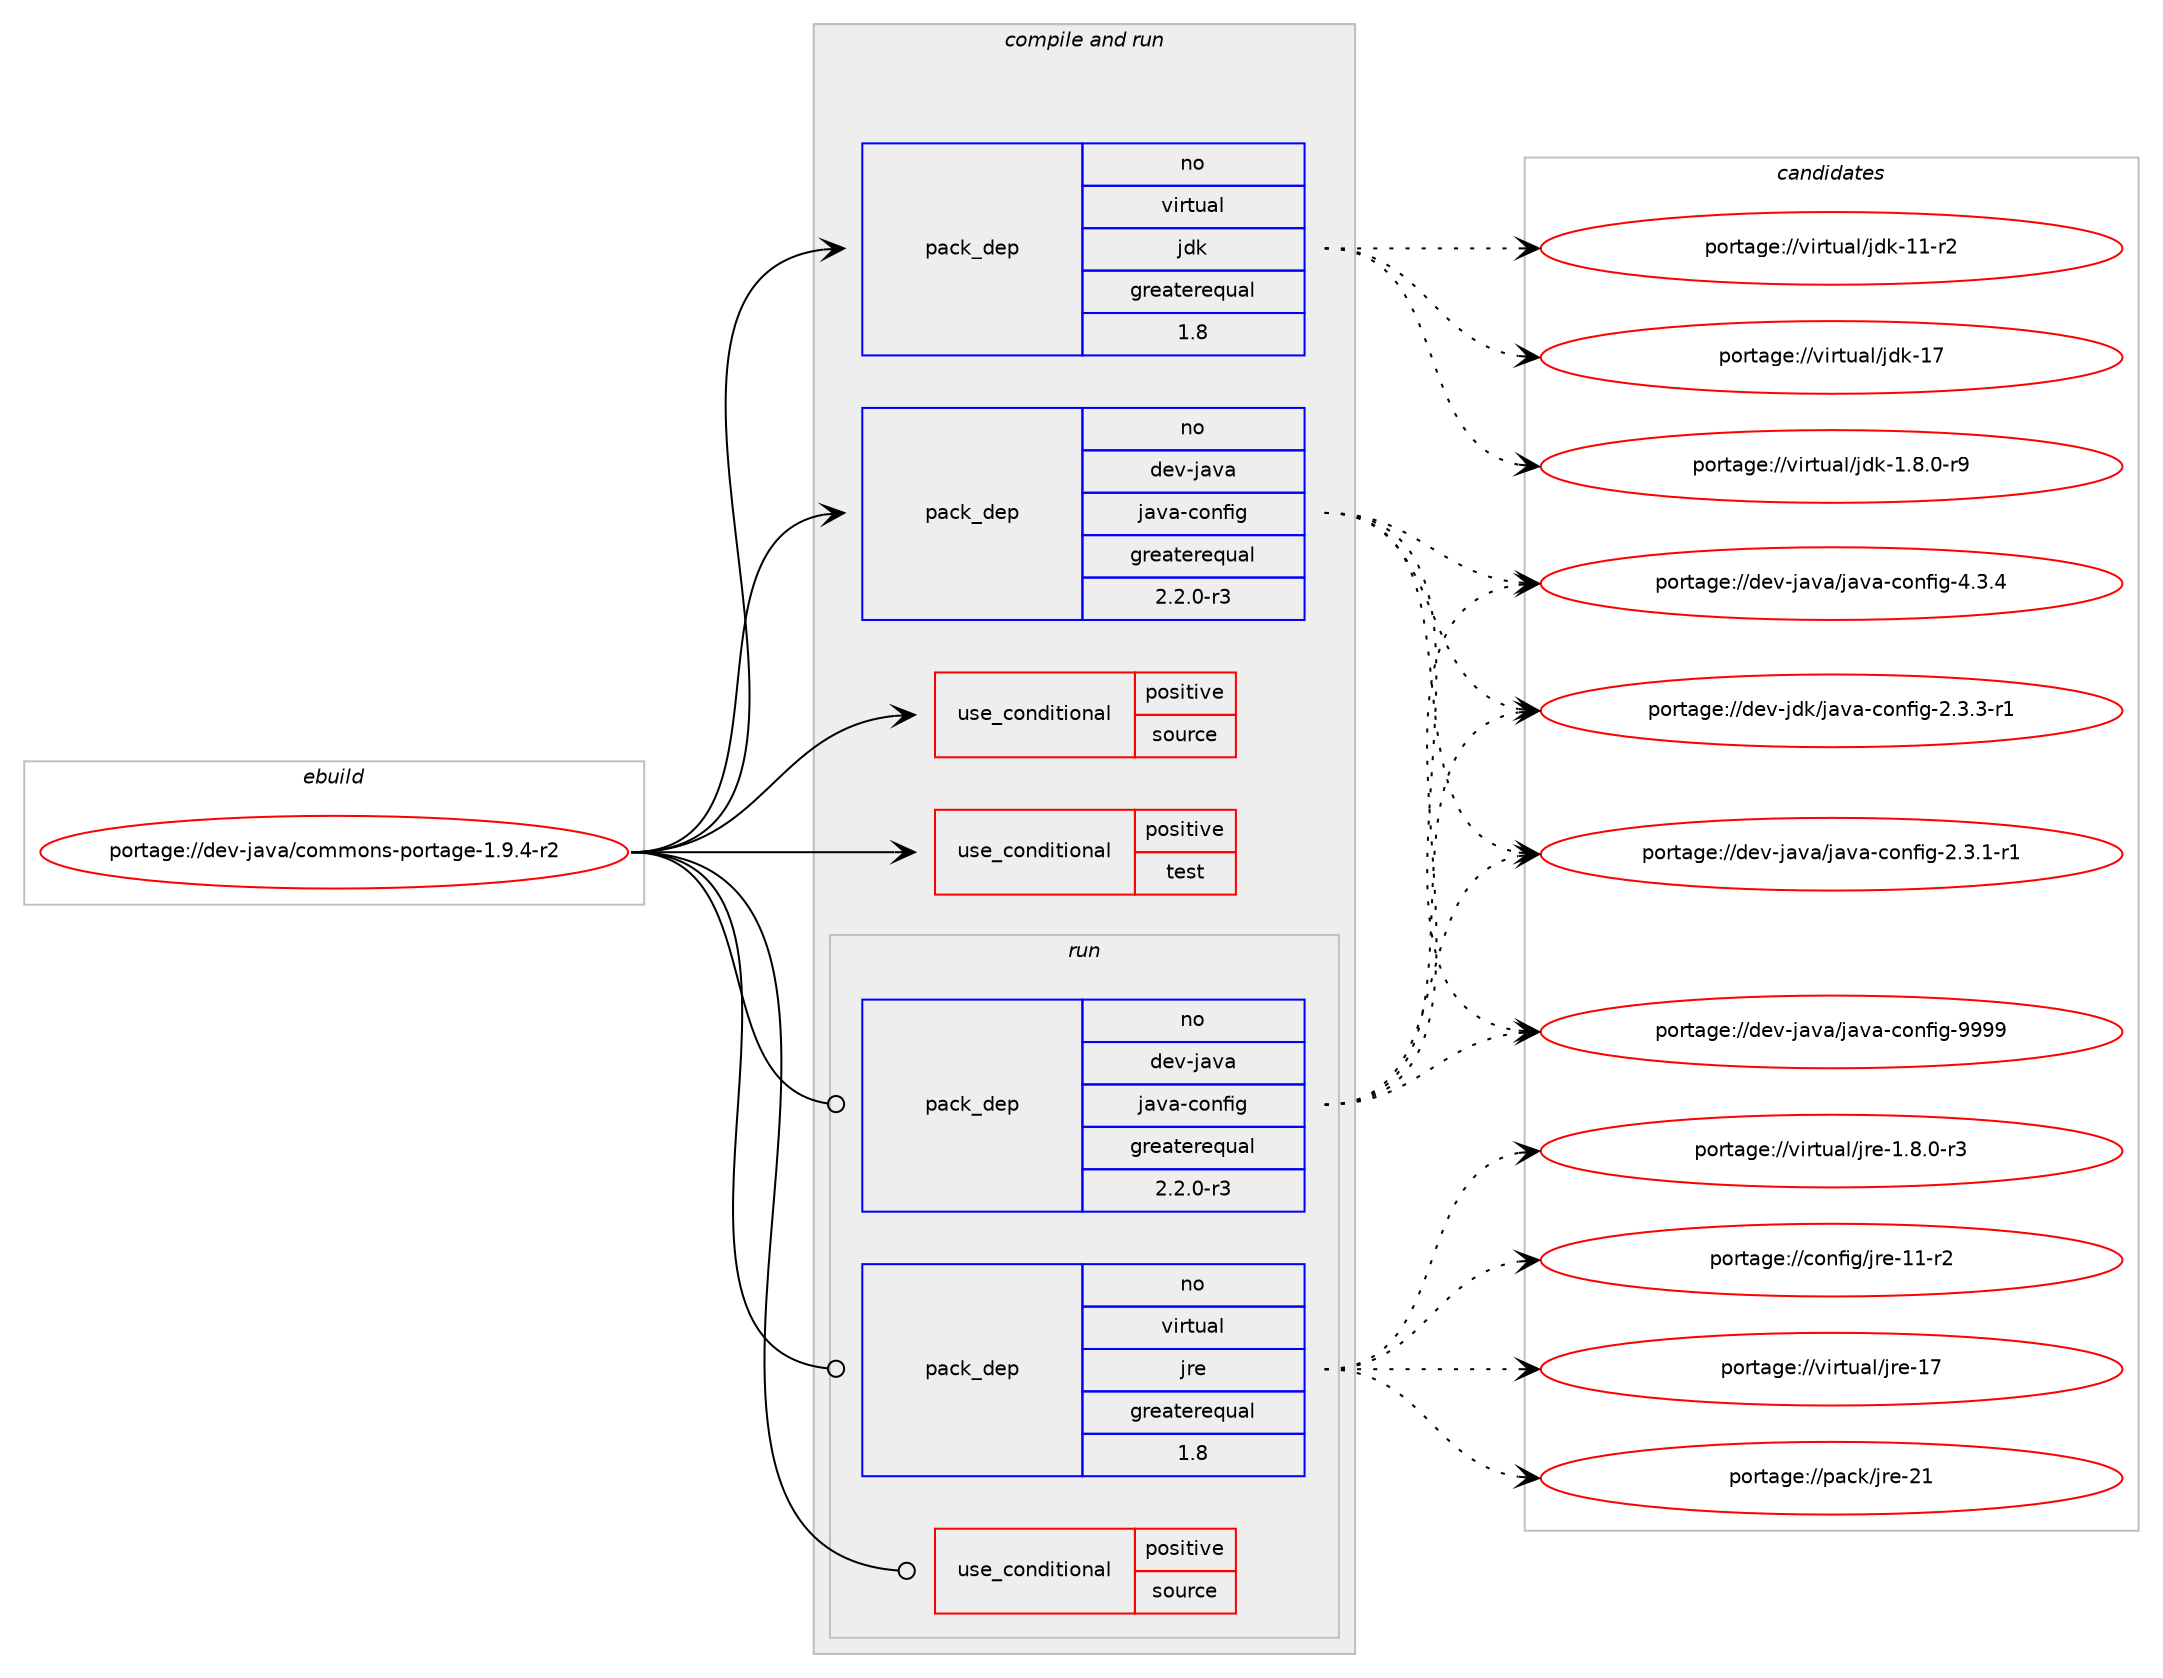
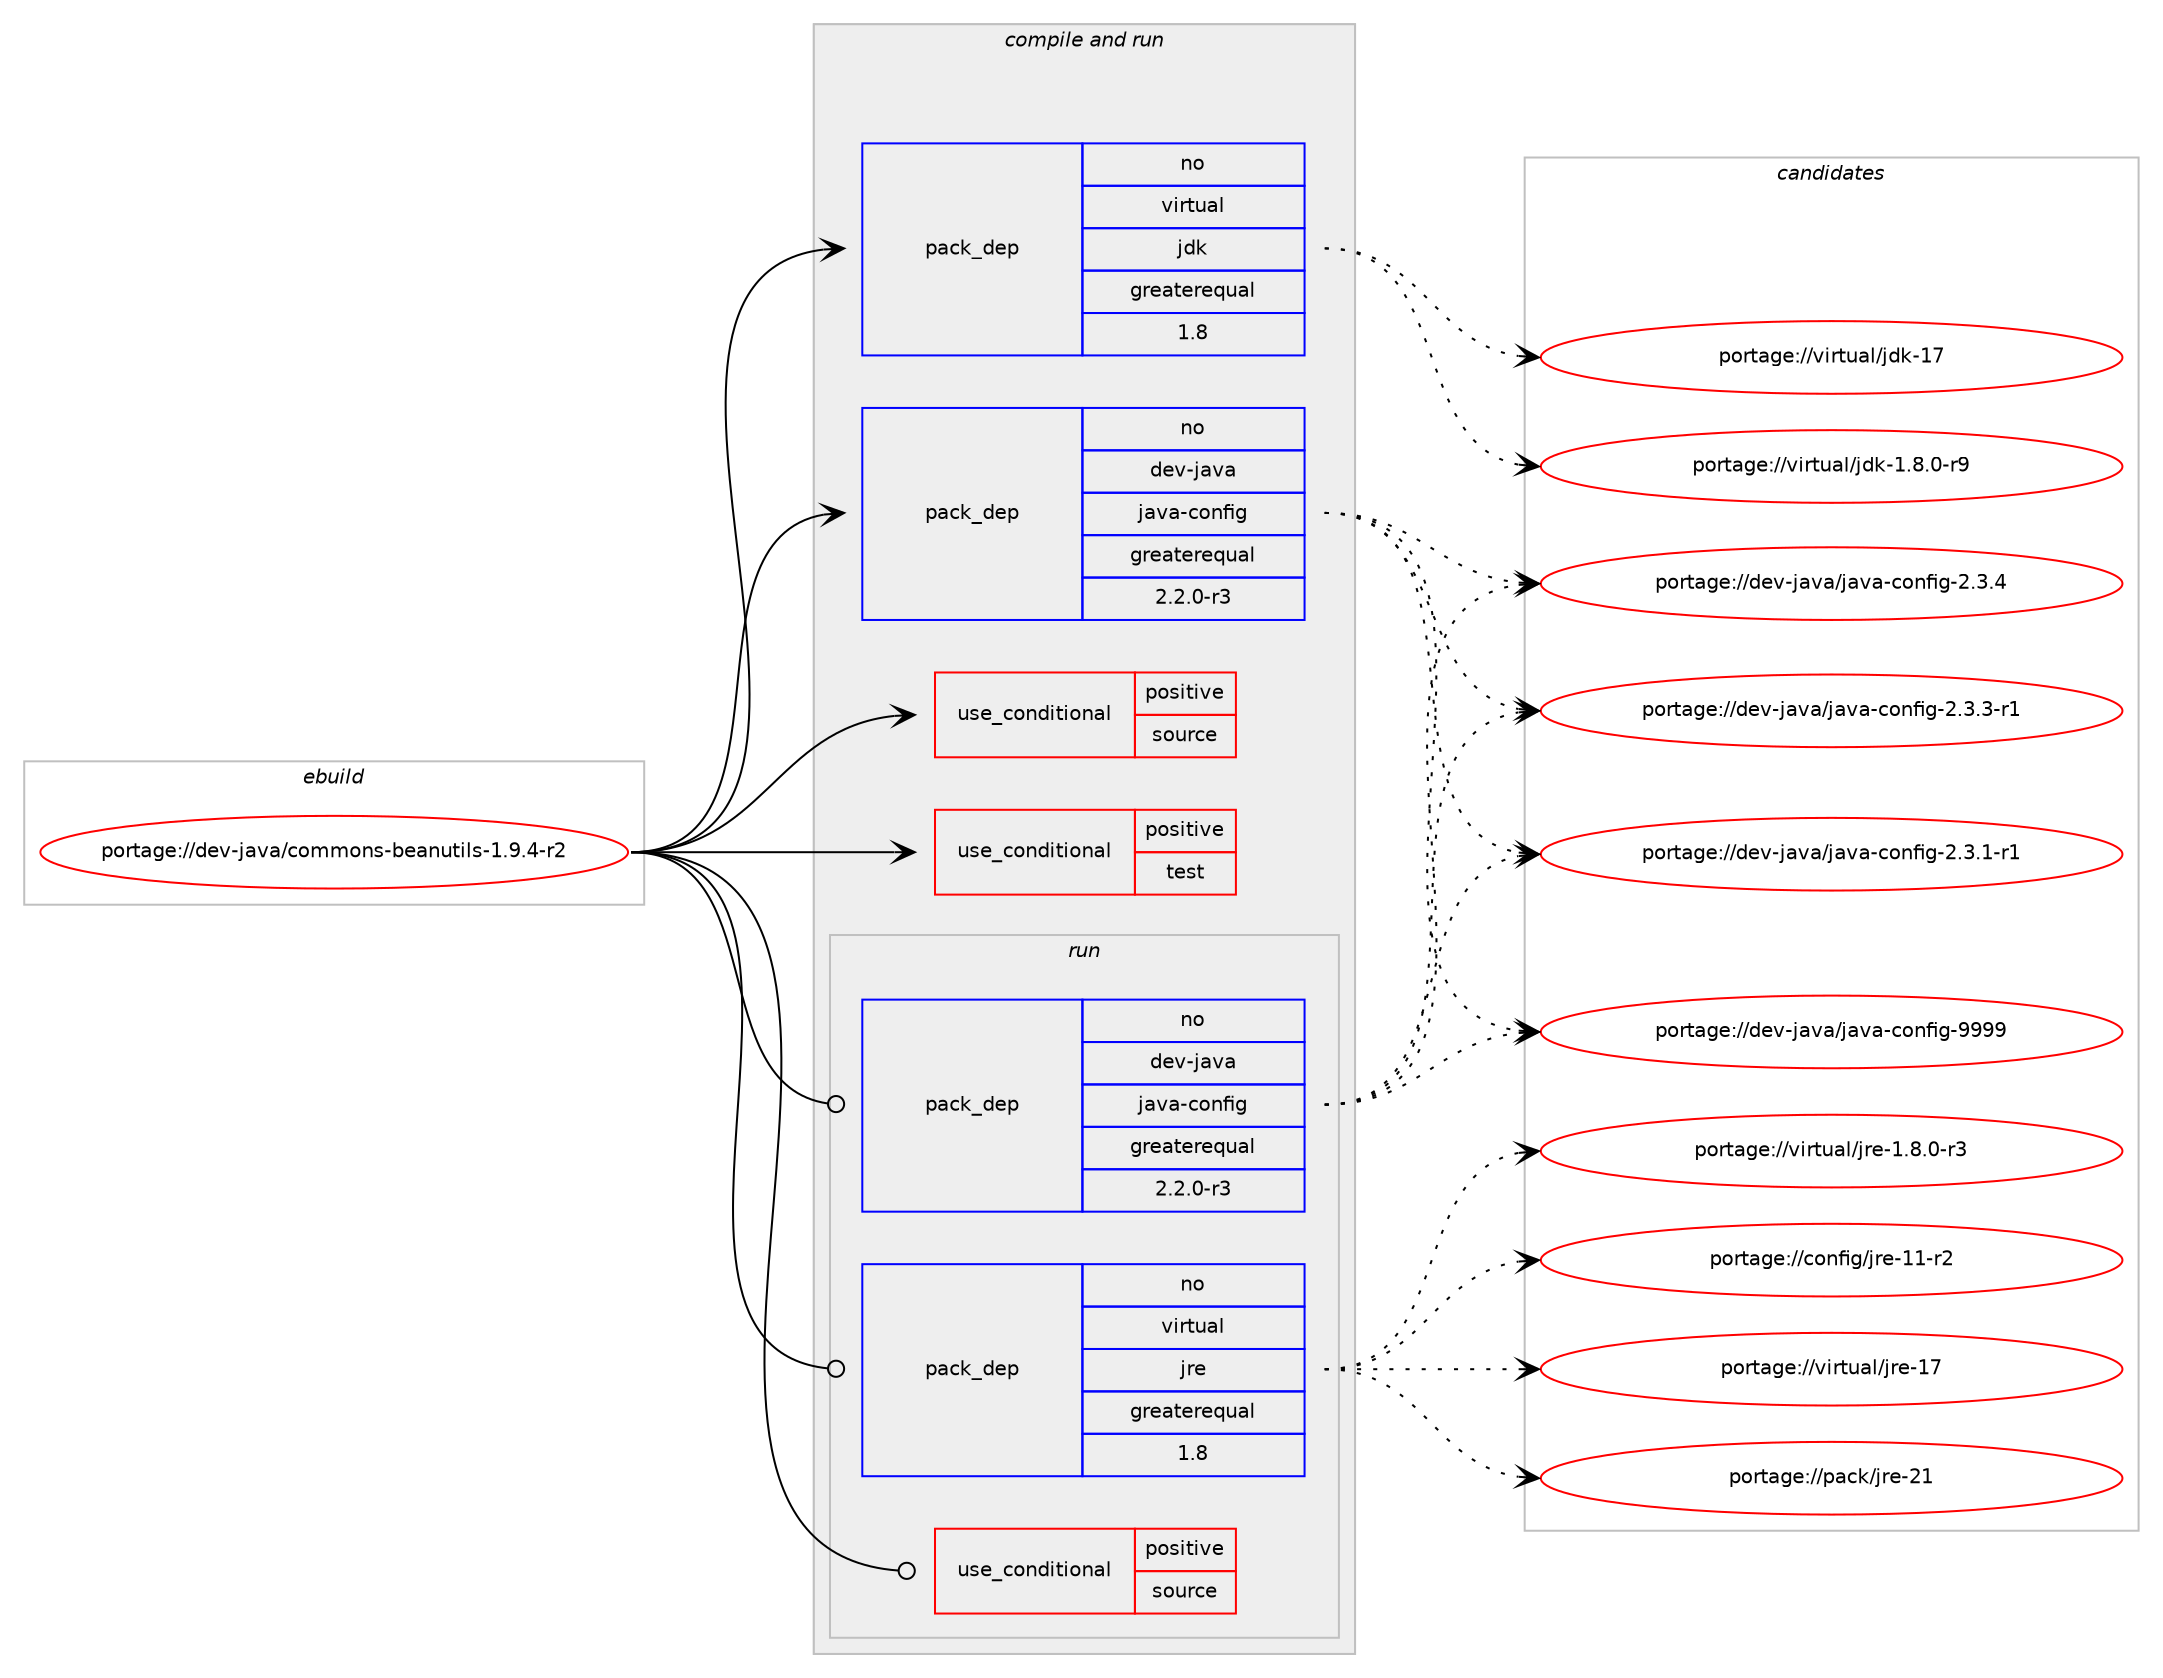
node "portage://virtual/jdk-11-r2": removed
node "portage://dev-java/java-config-4.3.4": label "portage://dev-java/java-config-4.3.4" -> "portage://dev-java/java-config-2.3.4"
node "portage://dev-jdk/java-config-2.3.3-r1": label "portage://dev-jdk/java-config-2.3.3-r1" -> "portage://dev-java/java-config-2.3.3-r1"
node "portage://dev-java/commons-portage-1.9.4-r2": label "portage://dev-java/commons-portage-1.9.4-r2" -> "portage://dev-java/commons-beanutils-1.9.4-r2"
